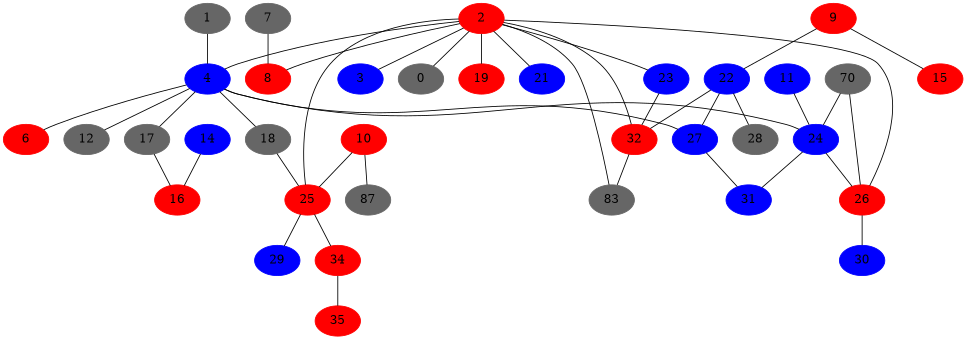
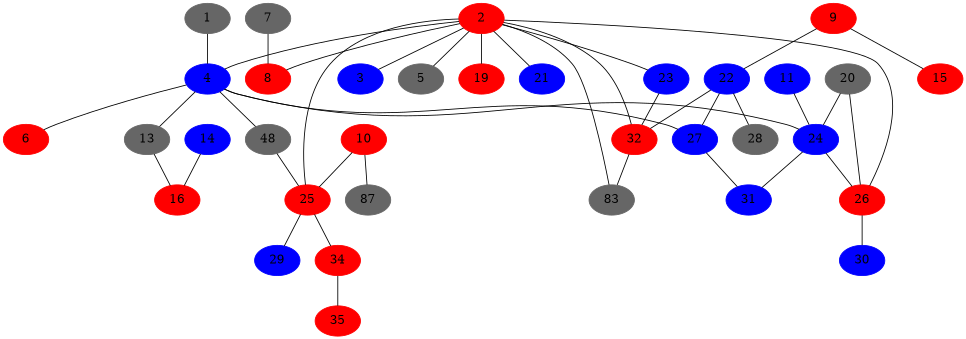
node "0": label "0" -> "5"
node "70": label "70" -> "20"
node "12": removed
node "17": label "17" -> "13"
node "18": label "18" -> "48"
